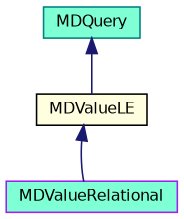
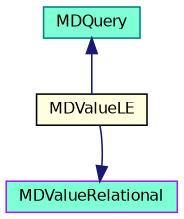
edge "MDValueRelational" -> "MDValueLE": reversed
